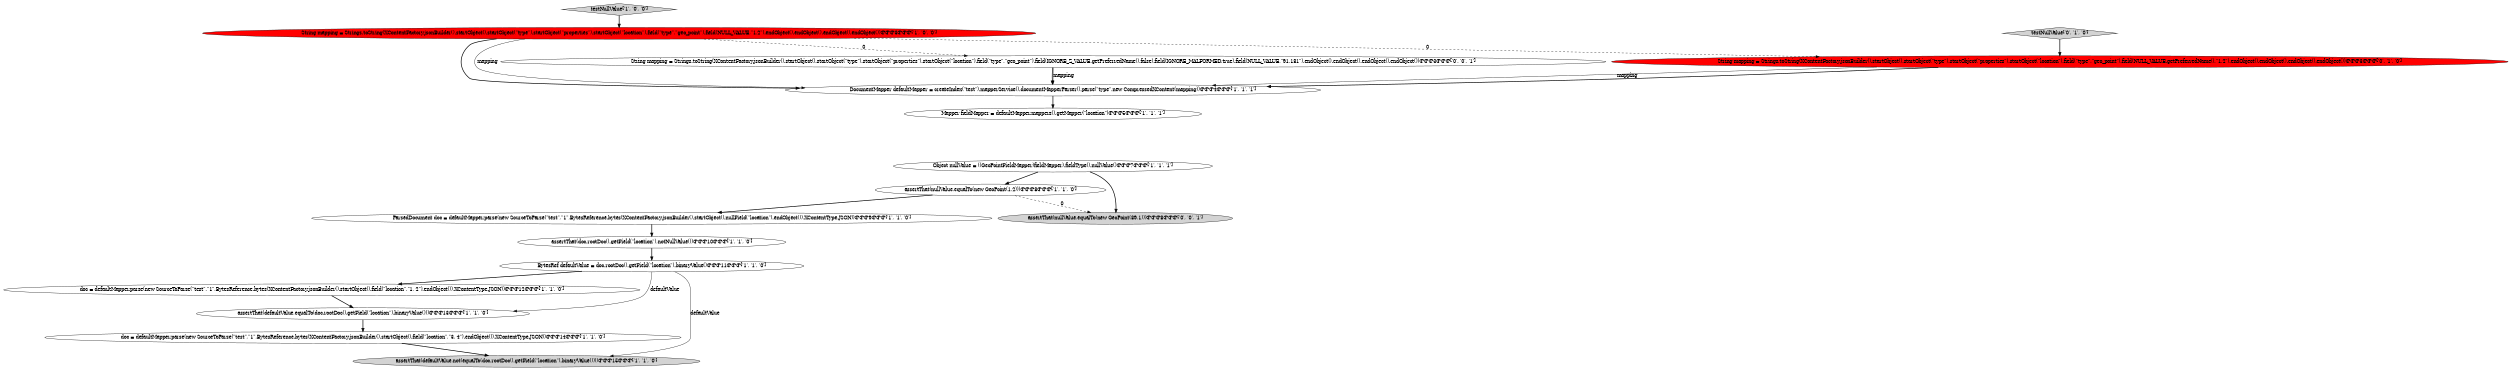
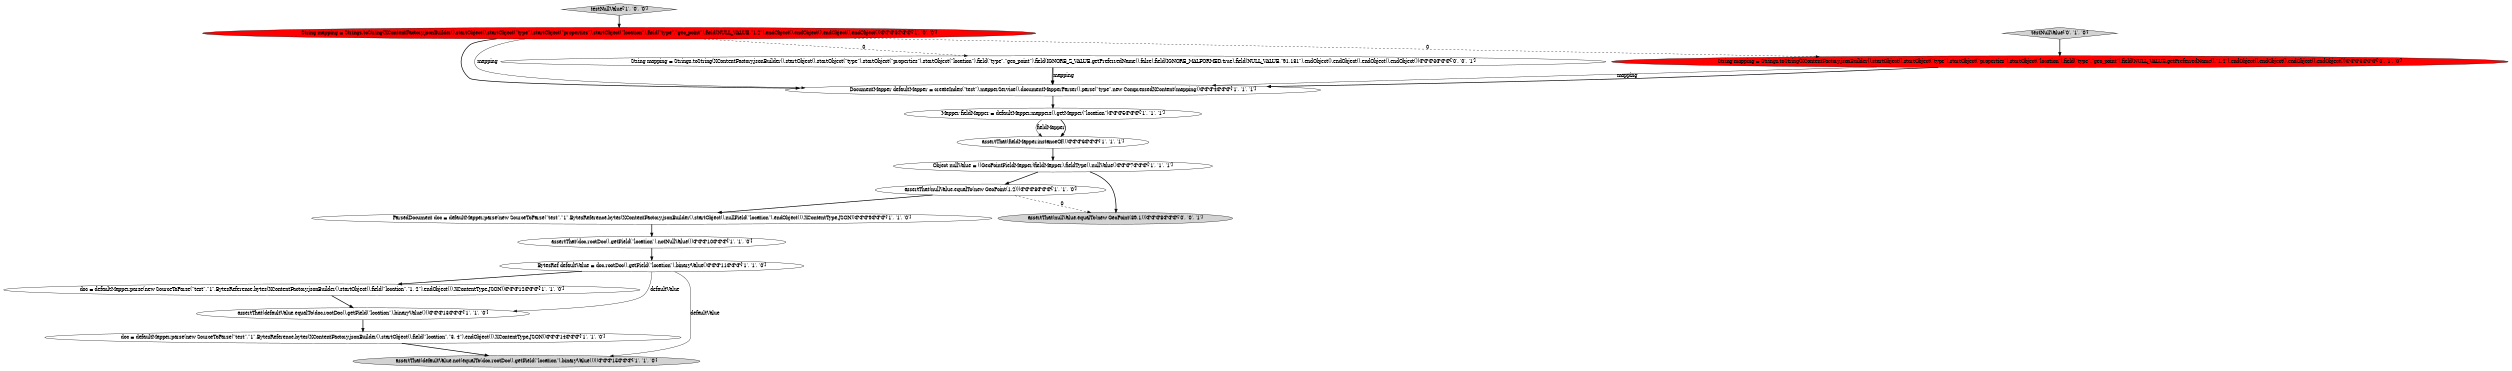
node "assertThat(fieldMapper,instanceOf())@@@6@@@['1', '1', '1']": added
